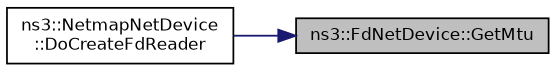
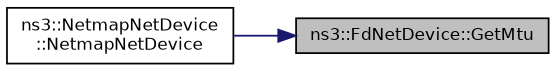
node "ns3::NetmapNetDevice ::DoCreateFdReader": label "ns3::NetmapNetDevice ::DoCreateFdReader" -> "ns3::NetmapNetDevice ::NetmapNetDevice"
